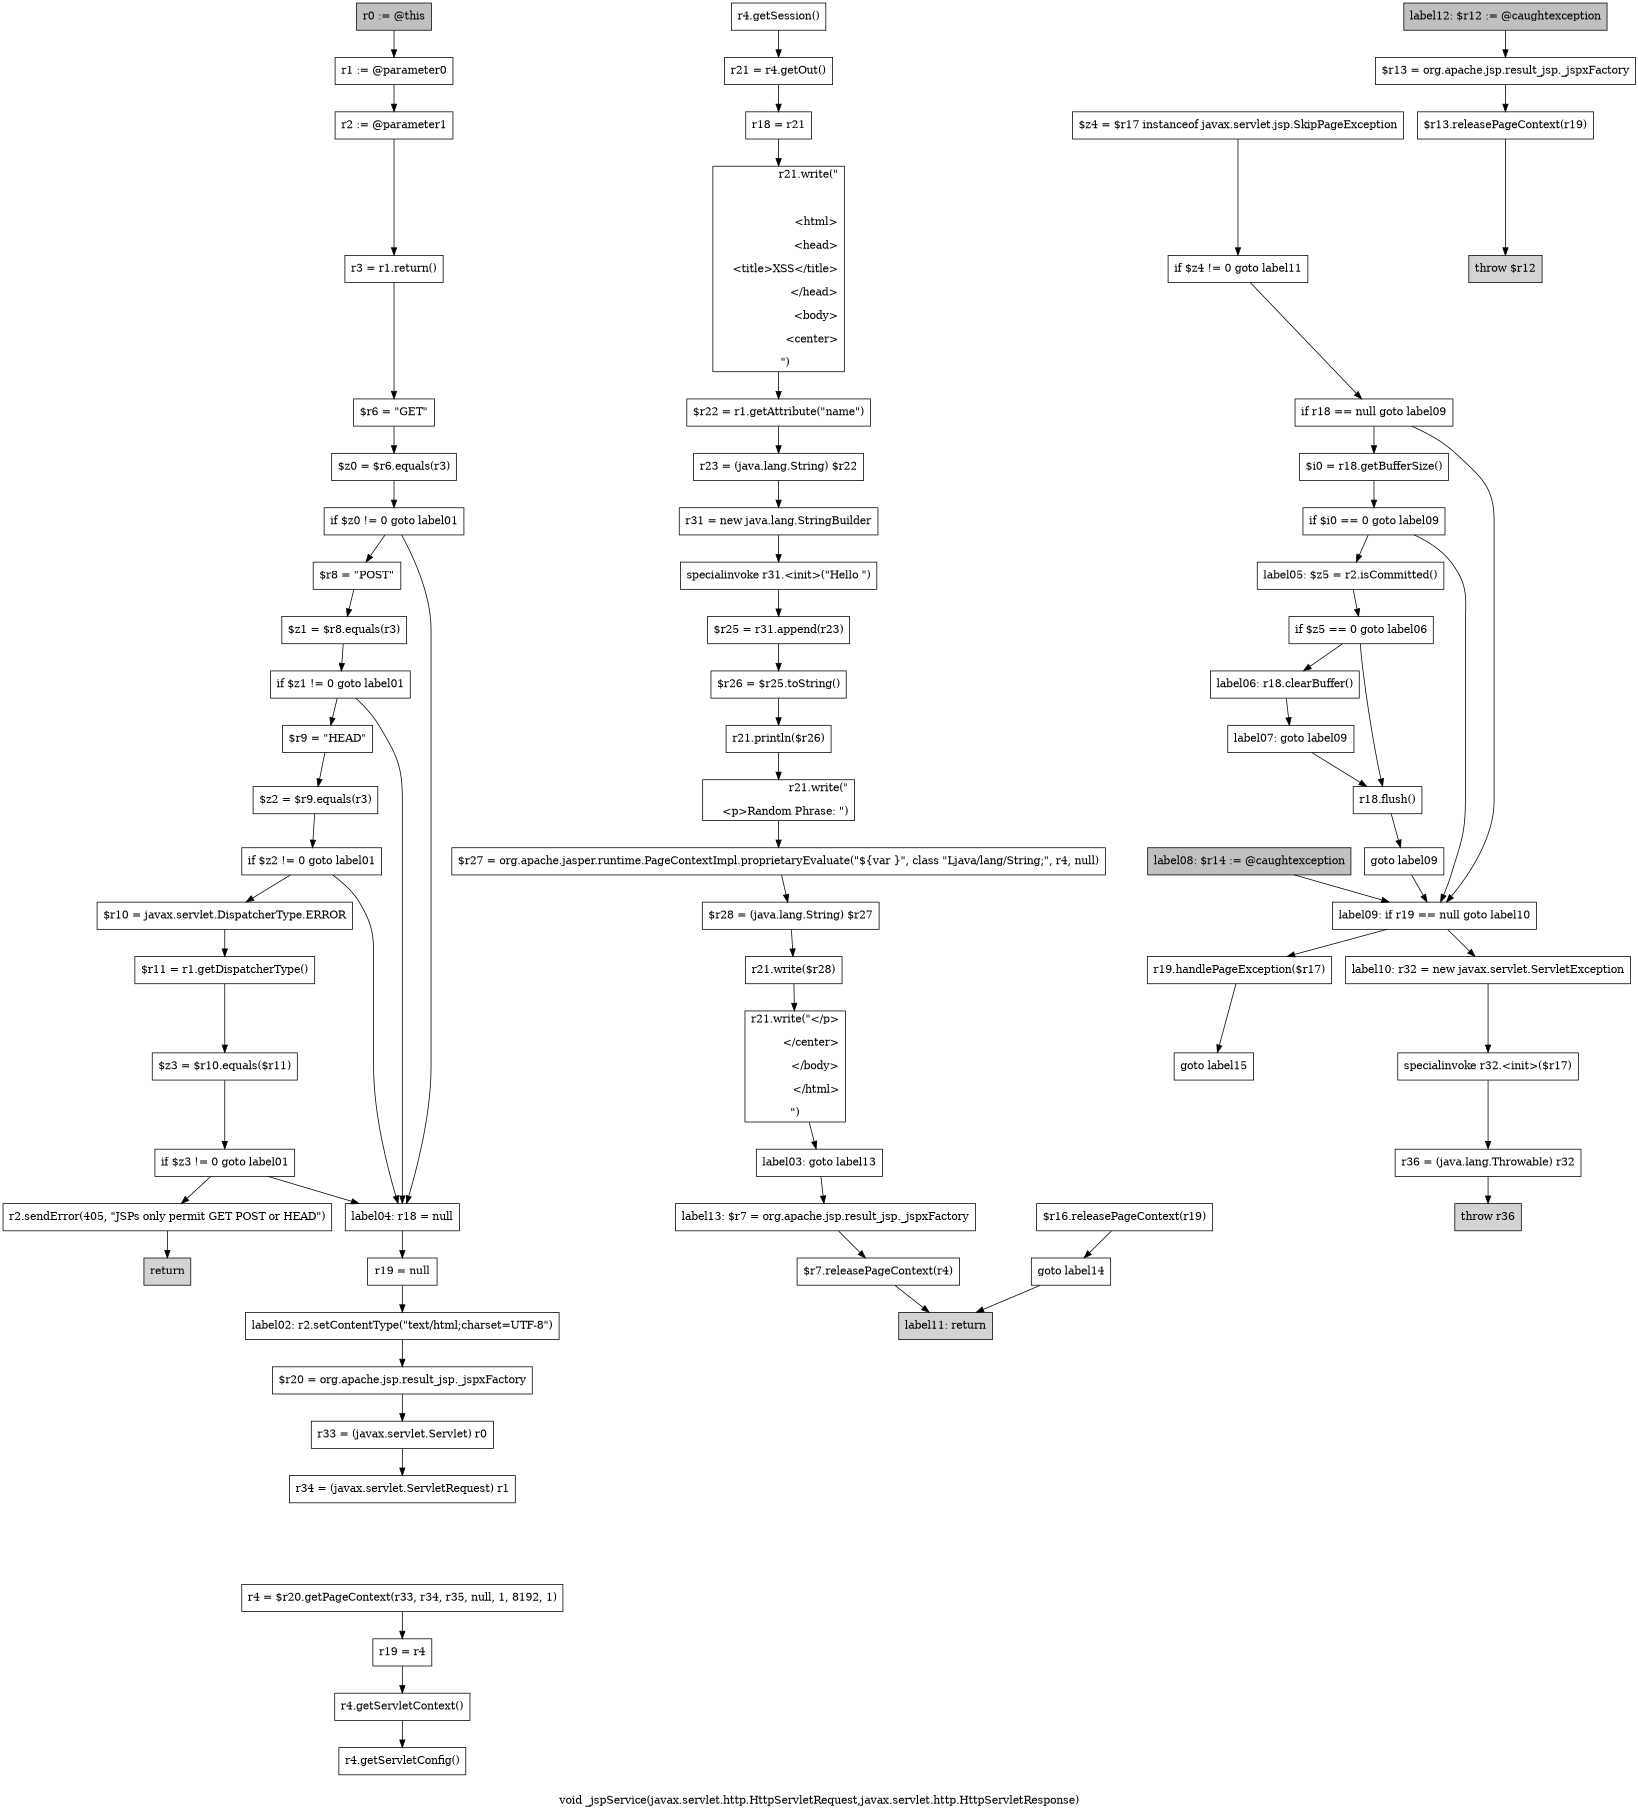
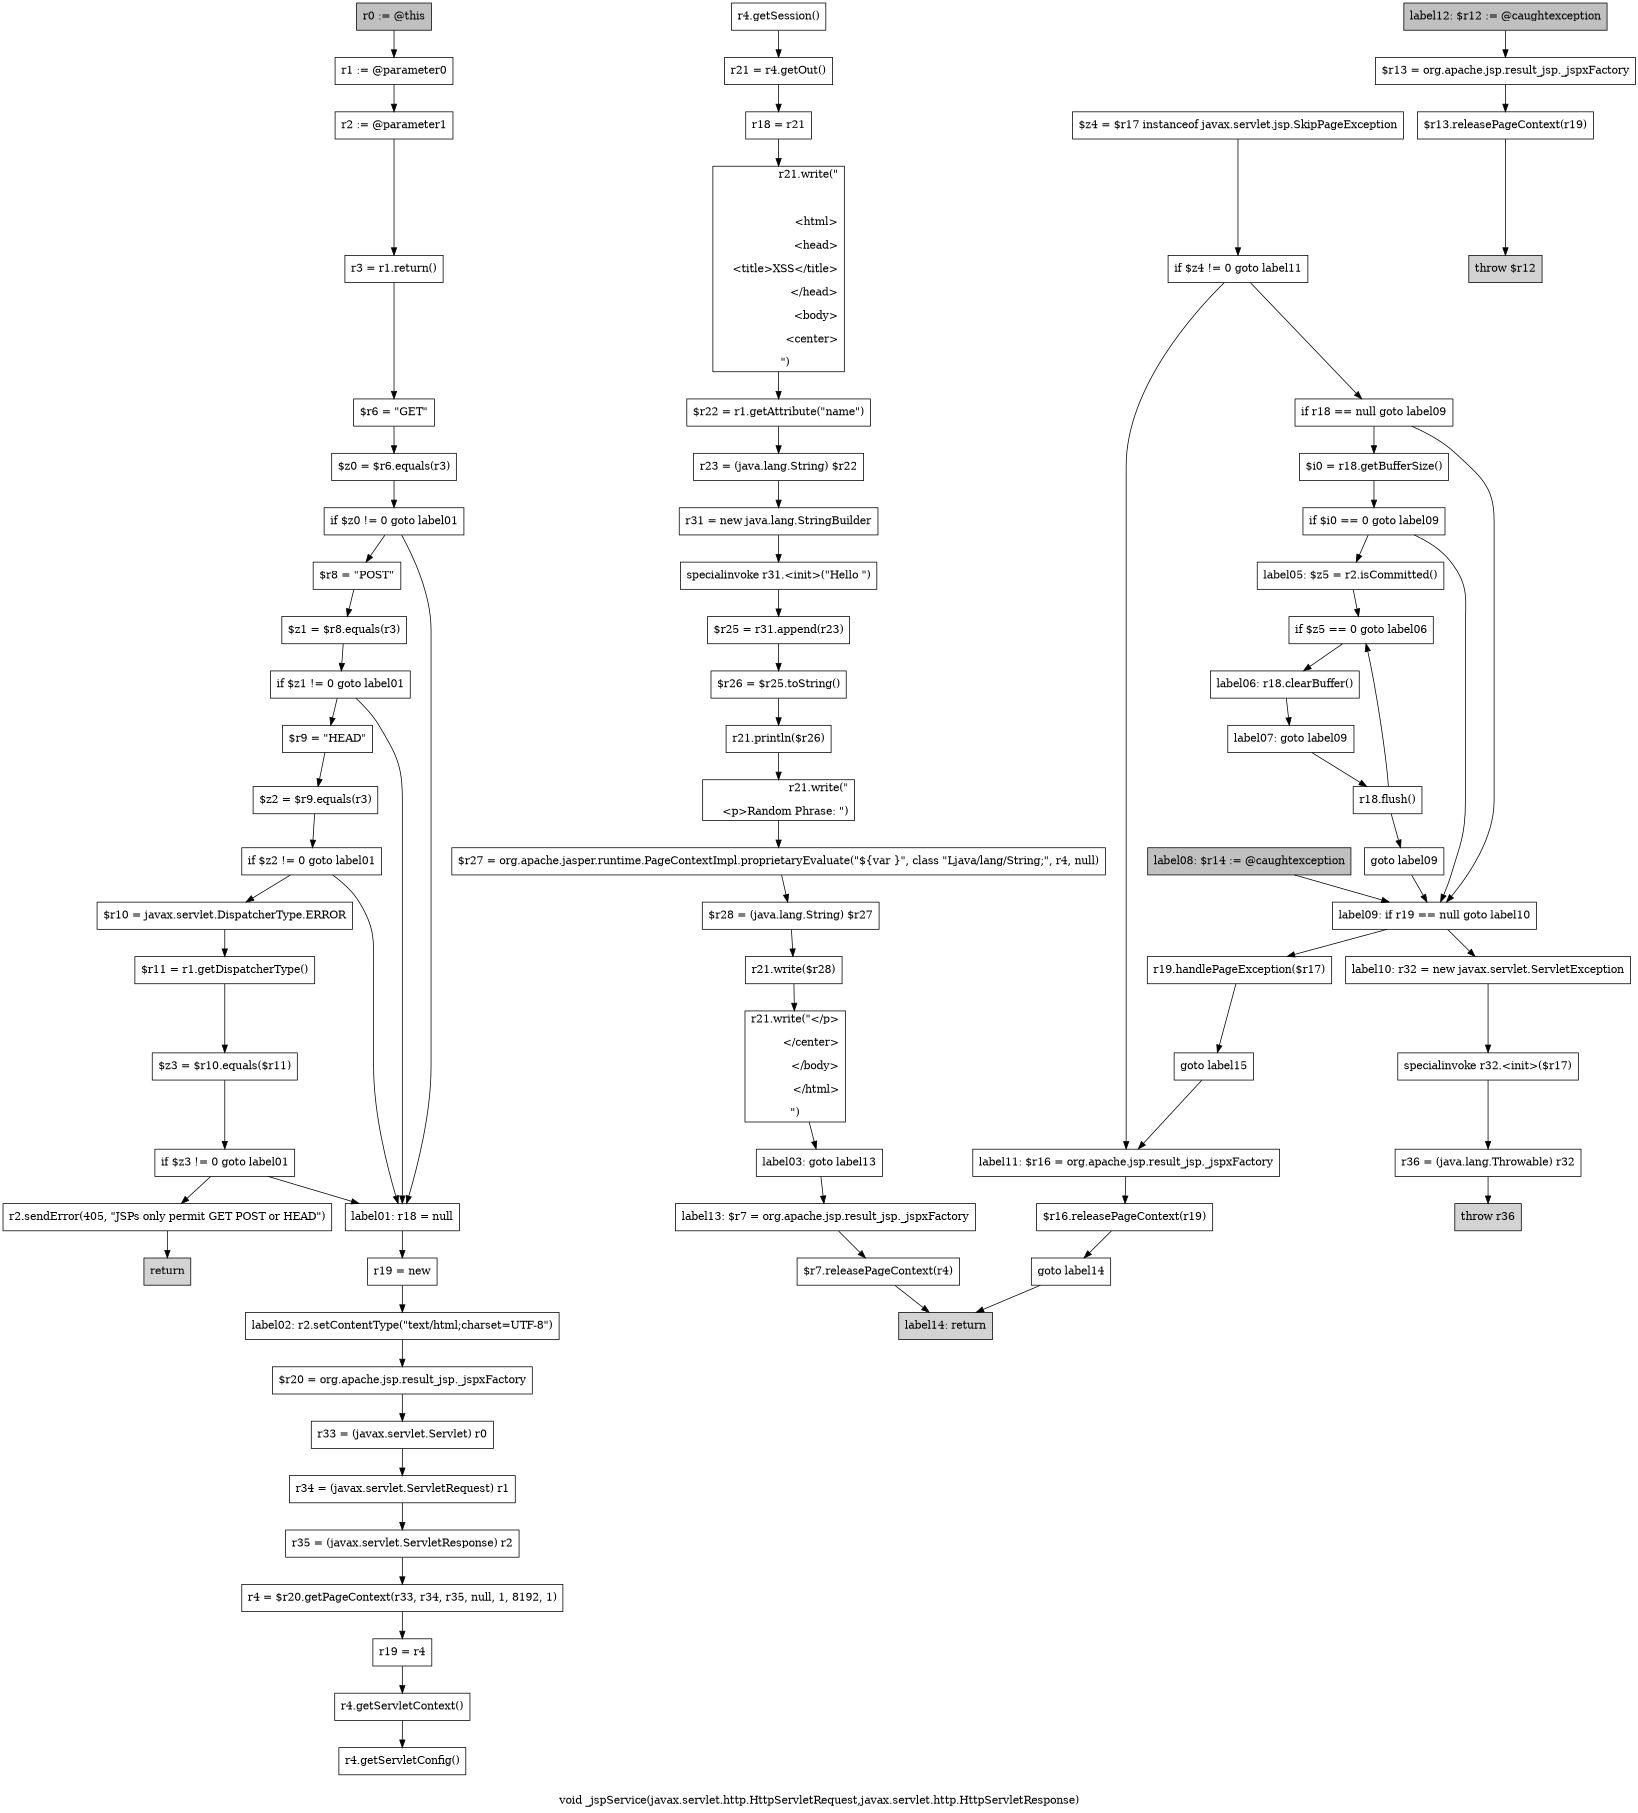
edge "if $z5 == 0 goto label06" -> "r18.flush()": reversed
node "label11: $r16 = org.apache.jsp.result_jsp._jspxFactory": added
node "label04: r18 = null": label "label04: r18 = null" -> "label01: r18 = null"
node "r19 = null": label "r19 = null" -> "r19 = new"
node "label11: return": label "label11: return" -> "label14: return"
node "r35 = (javax.servlet.ServletResponse) r2": added
